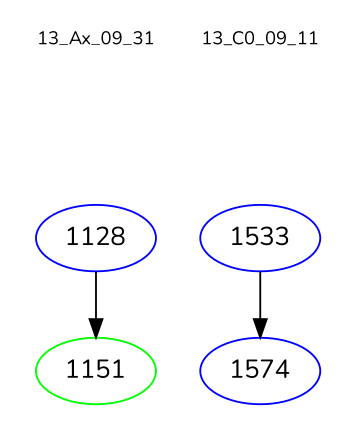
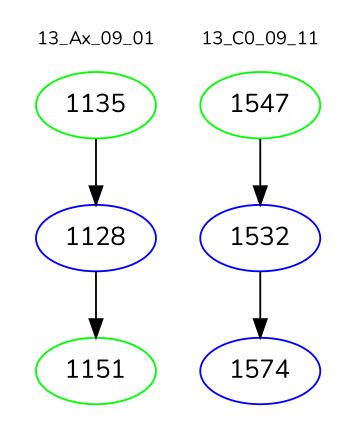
cluster "13_Ax_09_31": label "13_Ax_09_31" -> "13_Ax_09_01"
node "1135": added
node "1547": added
node "1533": label "1533" -> "1532"
